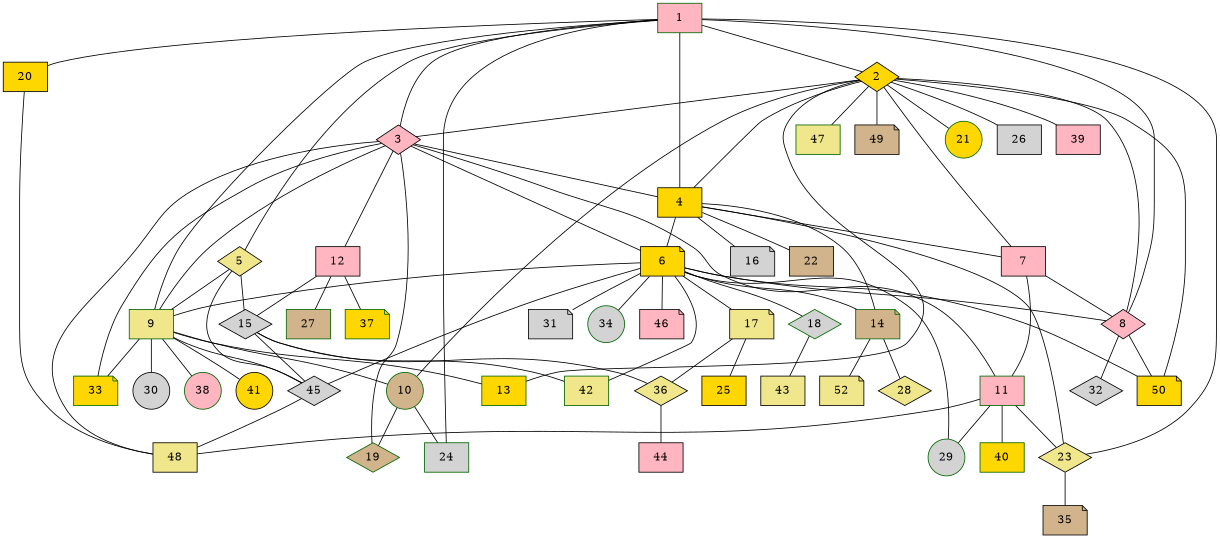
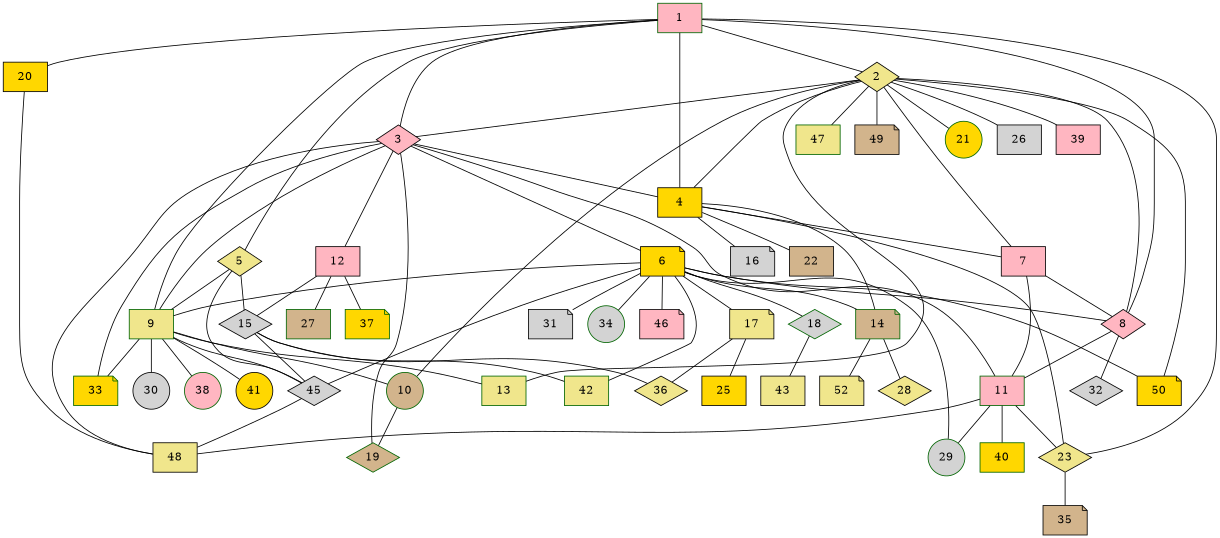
node "2": fillcolor gold -> khaki
edge "4" -- "6": removed
edge "8" -- "50": now "8" -- "11"
node "13": fillcolor gold -> khaki
node "24": removed
node "44": removed
